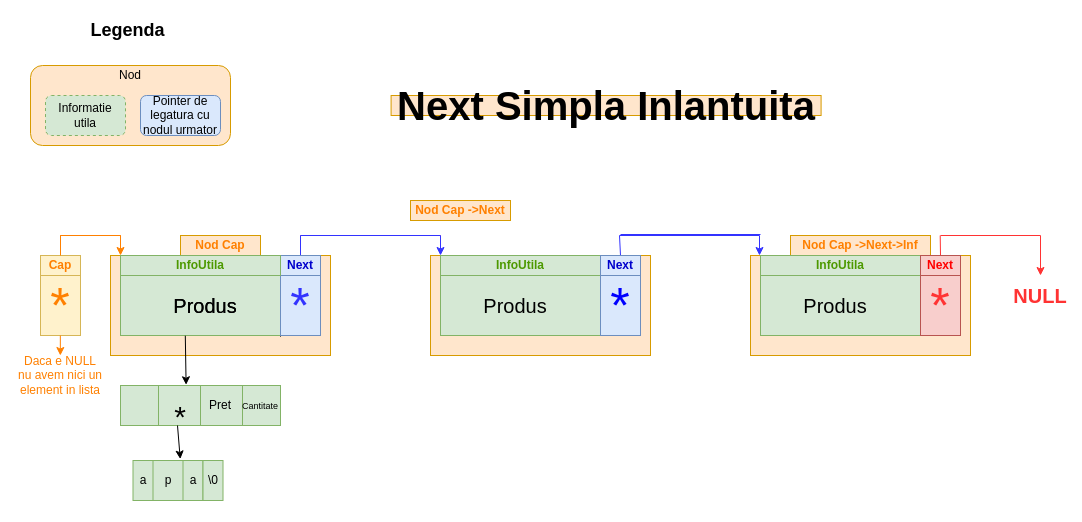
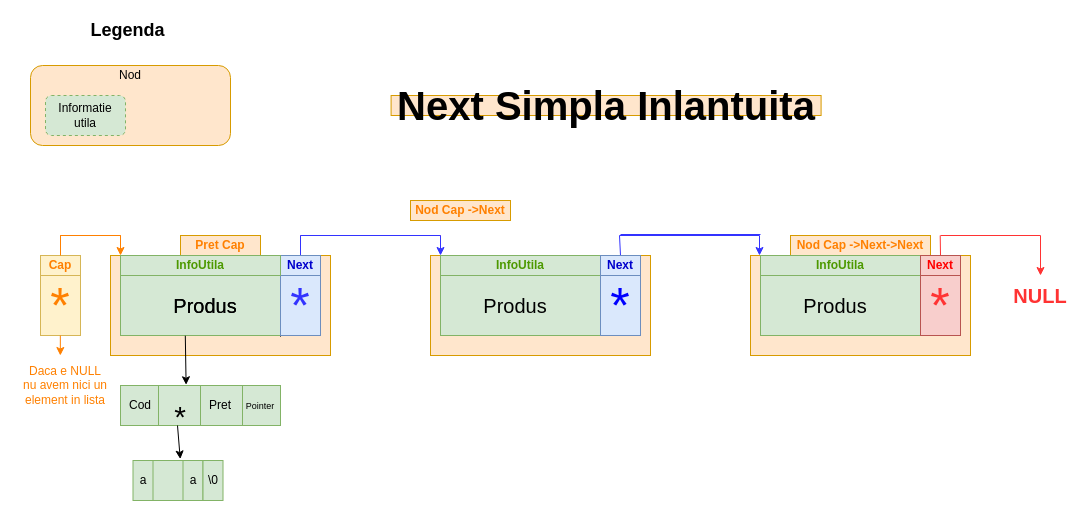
node "Pointer de legatura cu nodul urmator": removed
node "Nod Cap": label "Nod Cap" -> "Pret Cap"
node "Nod Cap ->Next->Inf": label "Nod Cap ->Next->Inf" -> "Nod Cap ->Next->Next"
node "Daca e NULL nu avem nici un element in lista": moved (61, 376) -> (66, 386)
node "Cod": added
node "Cantitate": label "Cantitate" -> "Pointer"
node "p": removed
